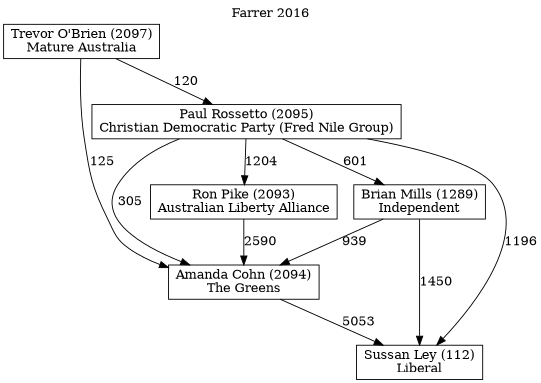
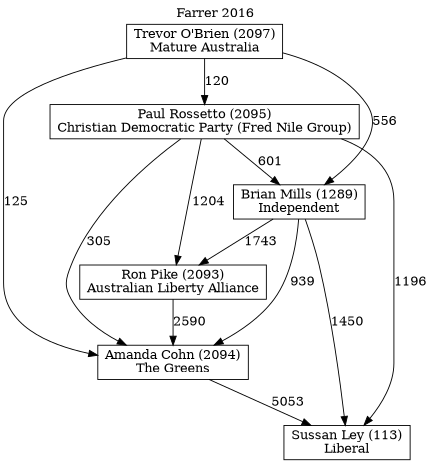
edge "Trevor O'Brien (2097) Mature Australia" -> "Brian Mills (1289) Independent": added, label "556"
edge "Brian Mills (1289) Independent" -> "Ron Pike (2093) Australian Liberty Alliance": added, label "1743"
node "Sussan Ley (112) Liberal": label "Sussan Ley (112) Liberal" -> "Sussan Ley (113) Liberal"
